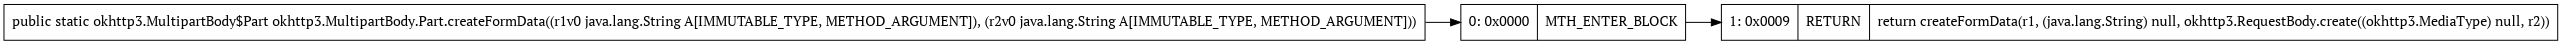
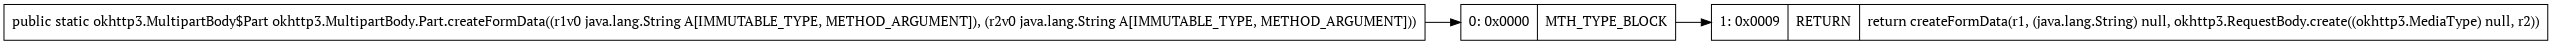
node "0: 0x0000": text "MTH_ENTER_BLOCK" -> "MTH_TYPE_BLOCK"
